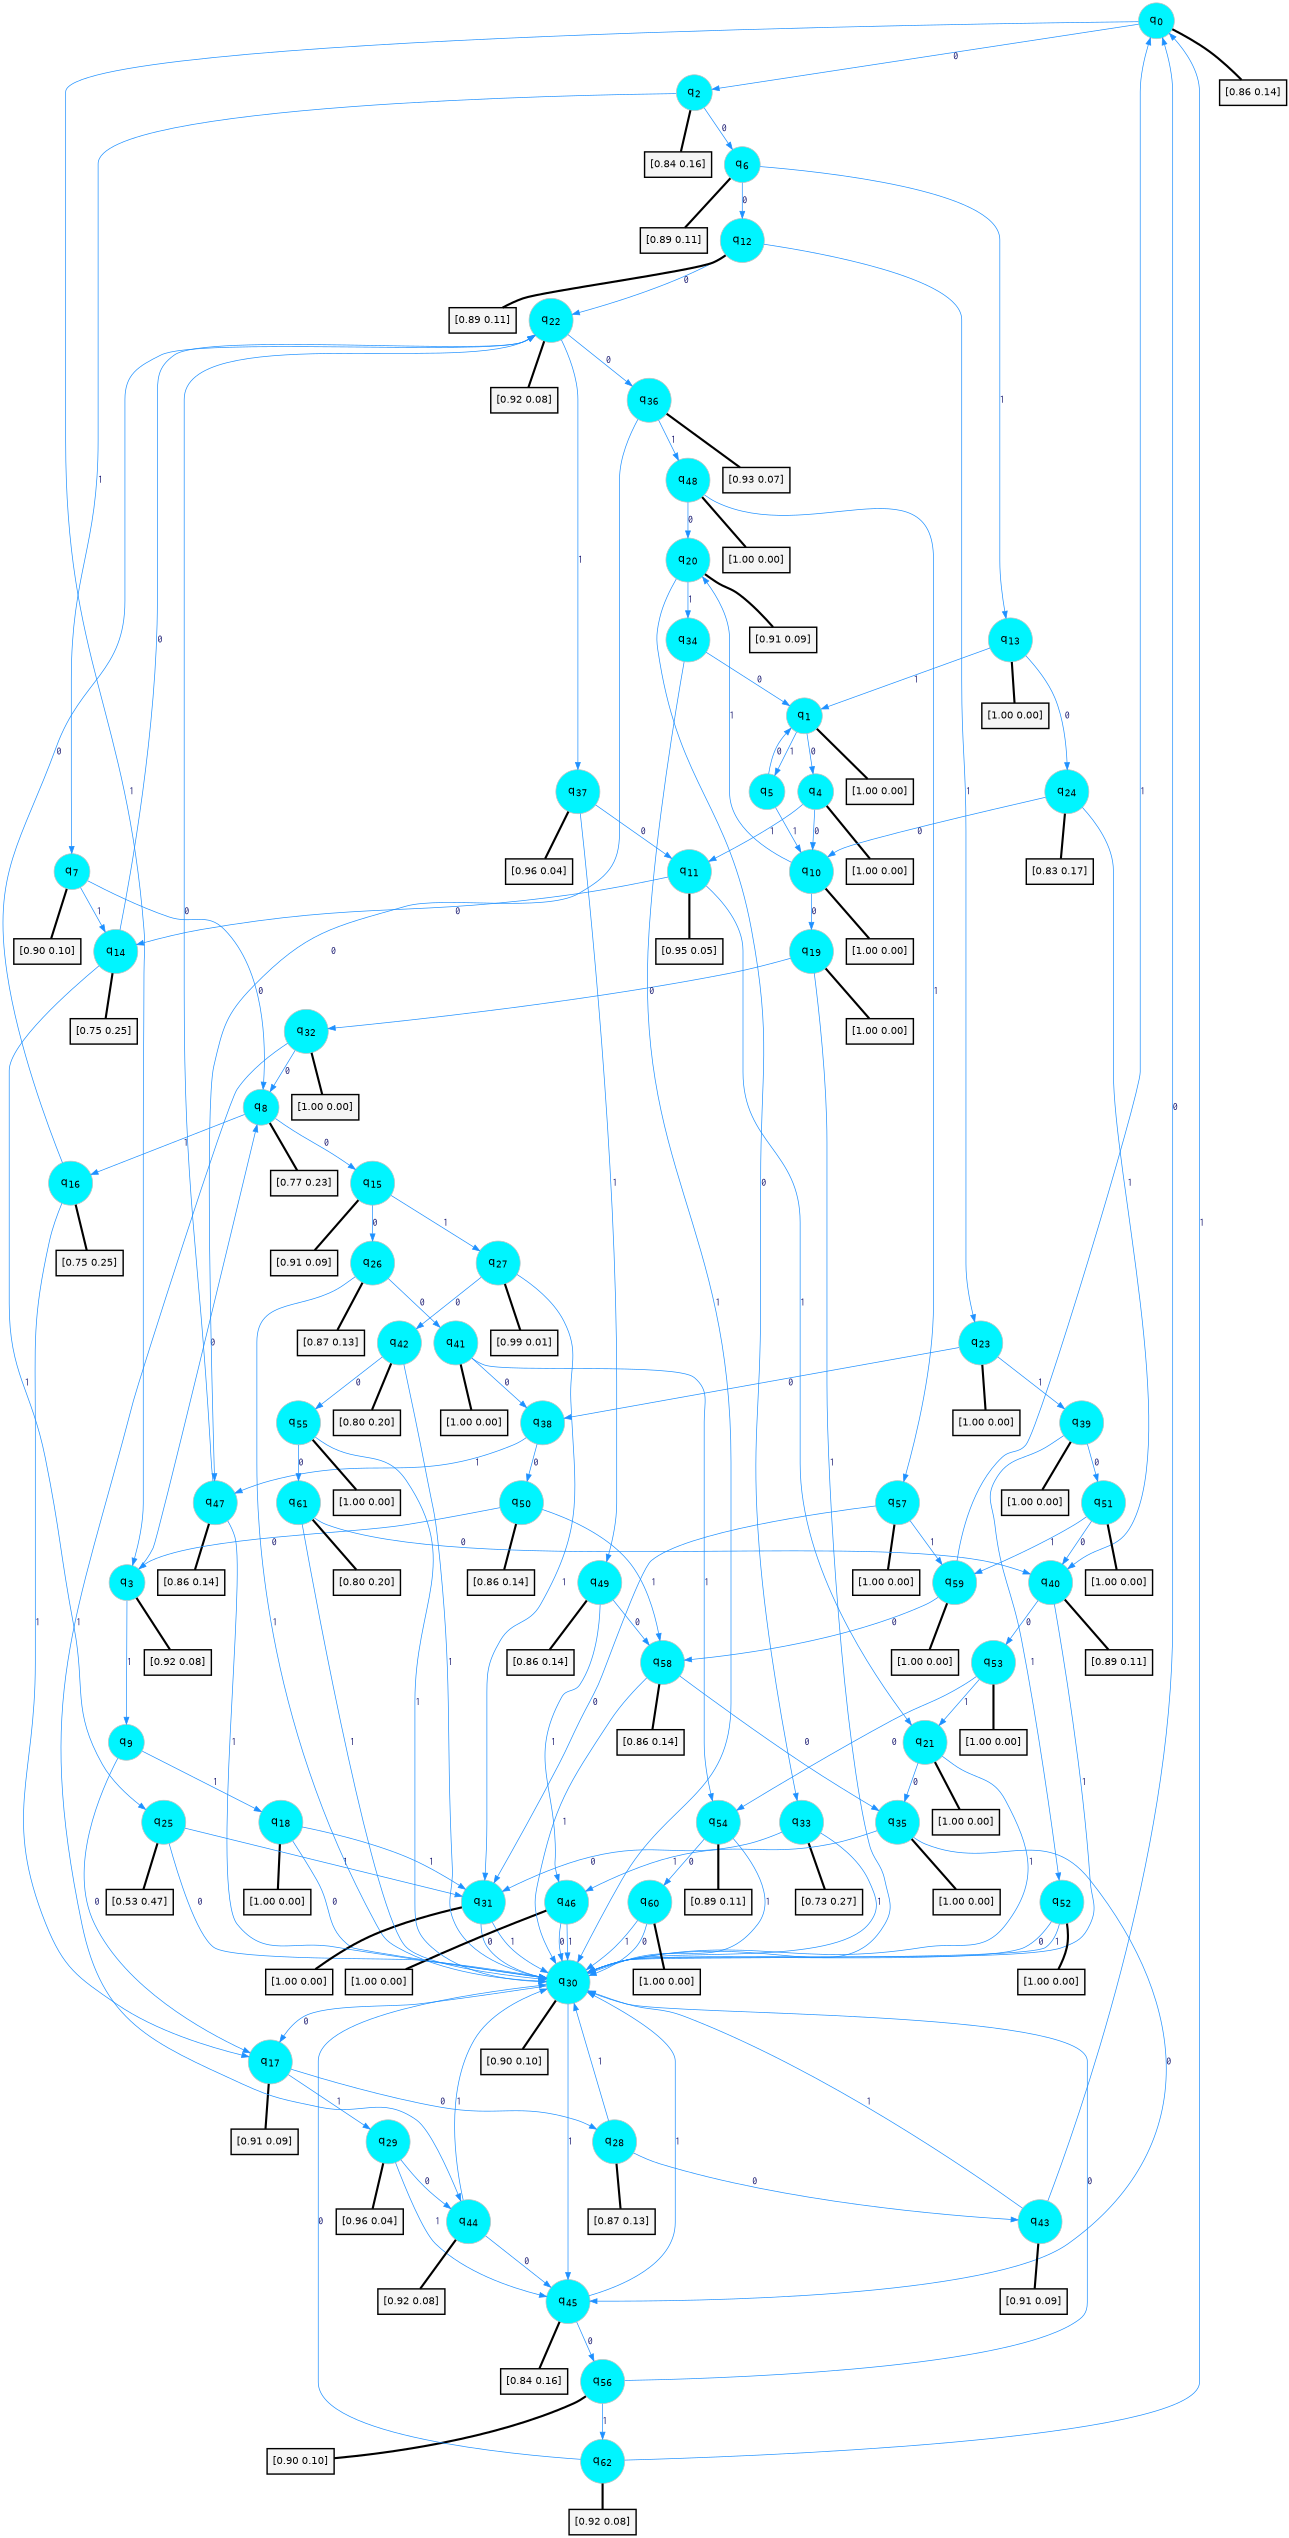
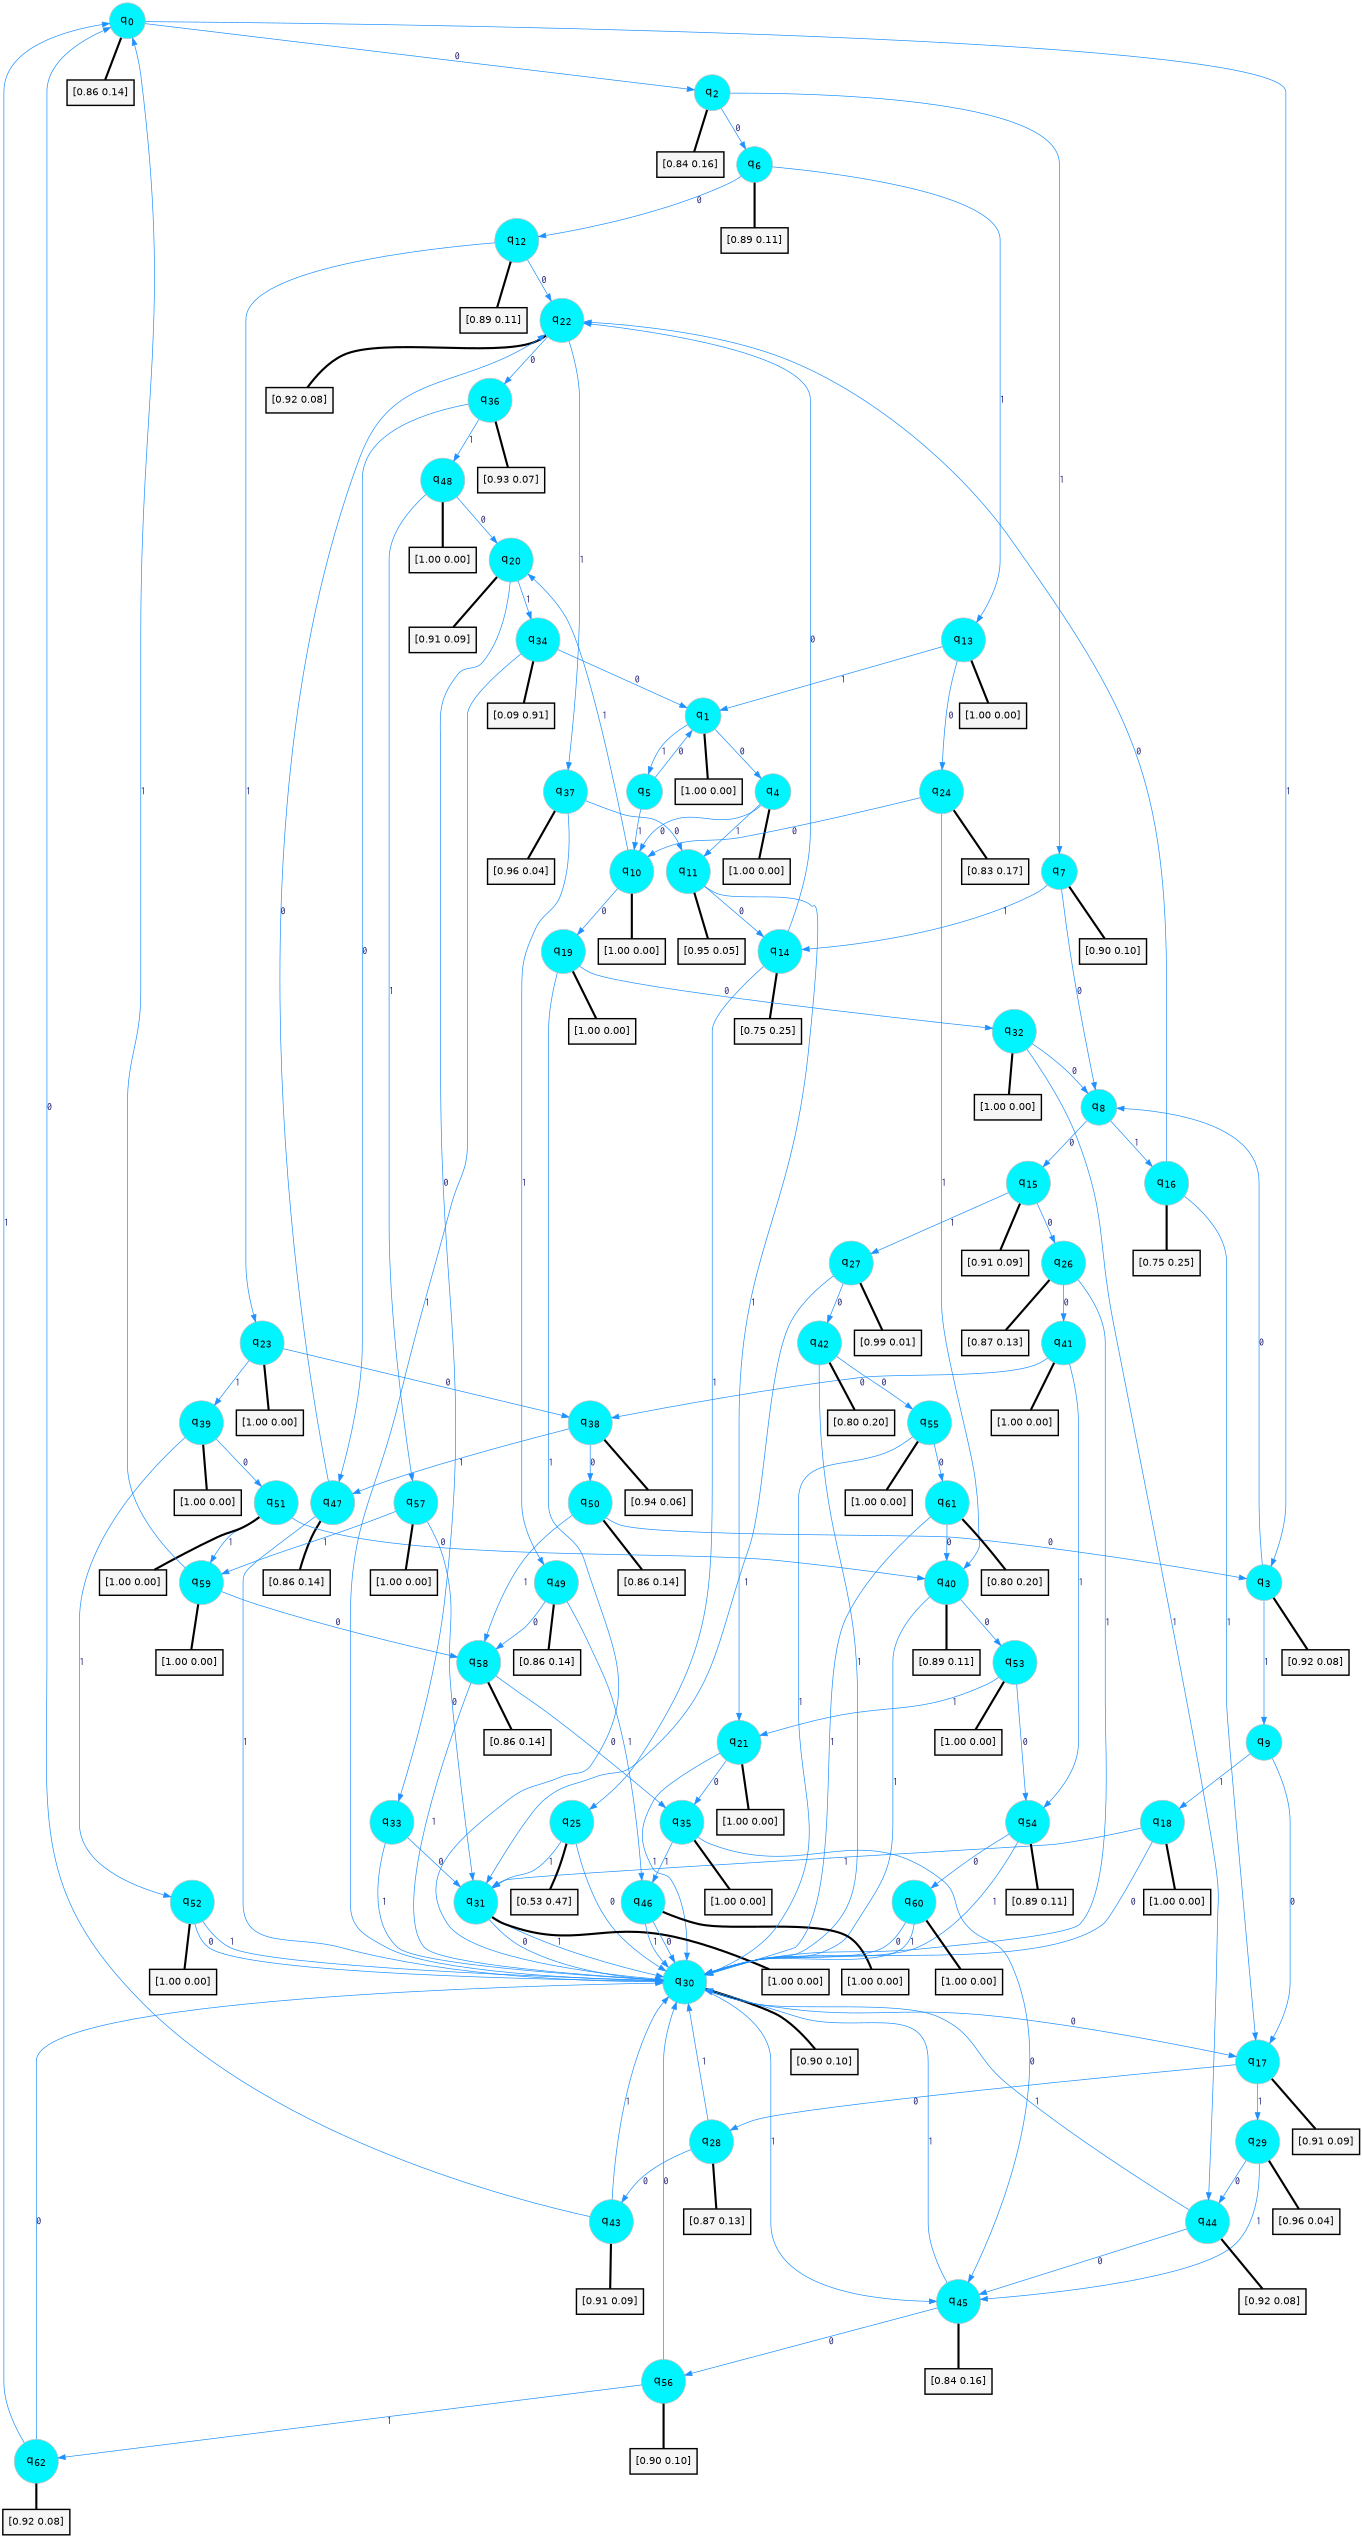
node "[0.09 0.91]": added
node "[0.77 0.23]": removed
node "[0.94 0.06]": added
node "[0.73 0.27]": removed
